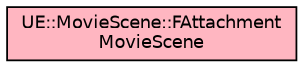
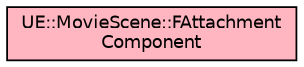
node "UE::MovieScene::FAttachment MovieScene": label "UE::MovieScene::FAttachment MovieScene" -> "UE::MovieScene::FAttachment Component"
